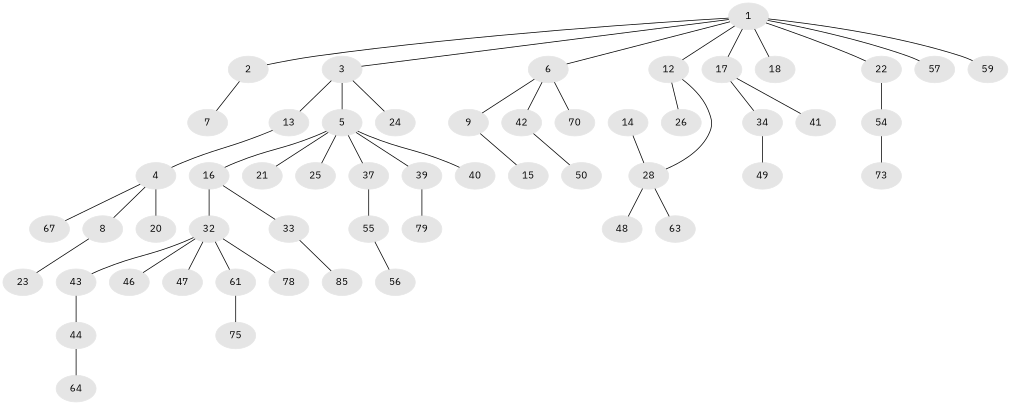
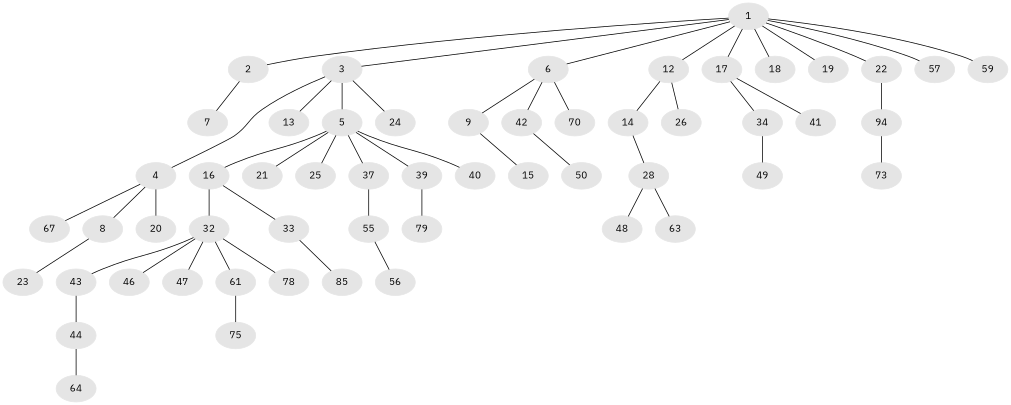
node "19": added
node "54": label "54" -> "94"
edge "12" -- "28": now "12" -- "14"
edge "13" -- "4": now "3" -- "4"
